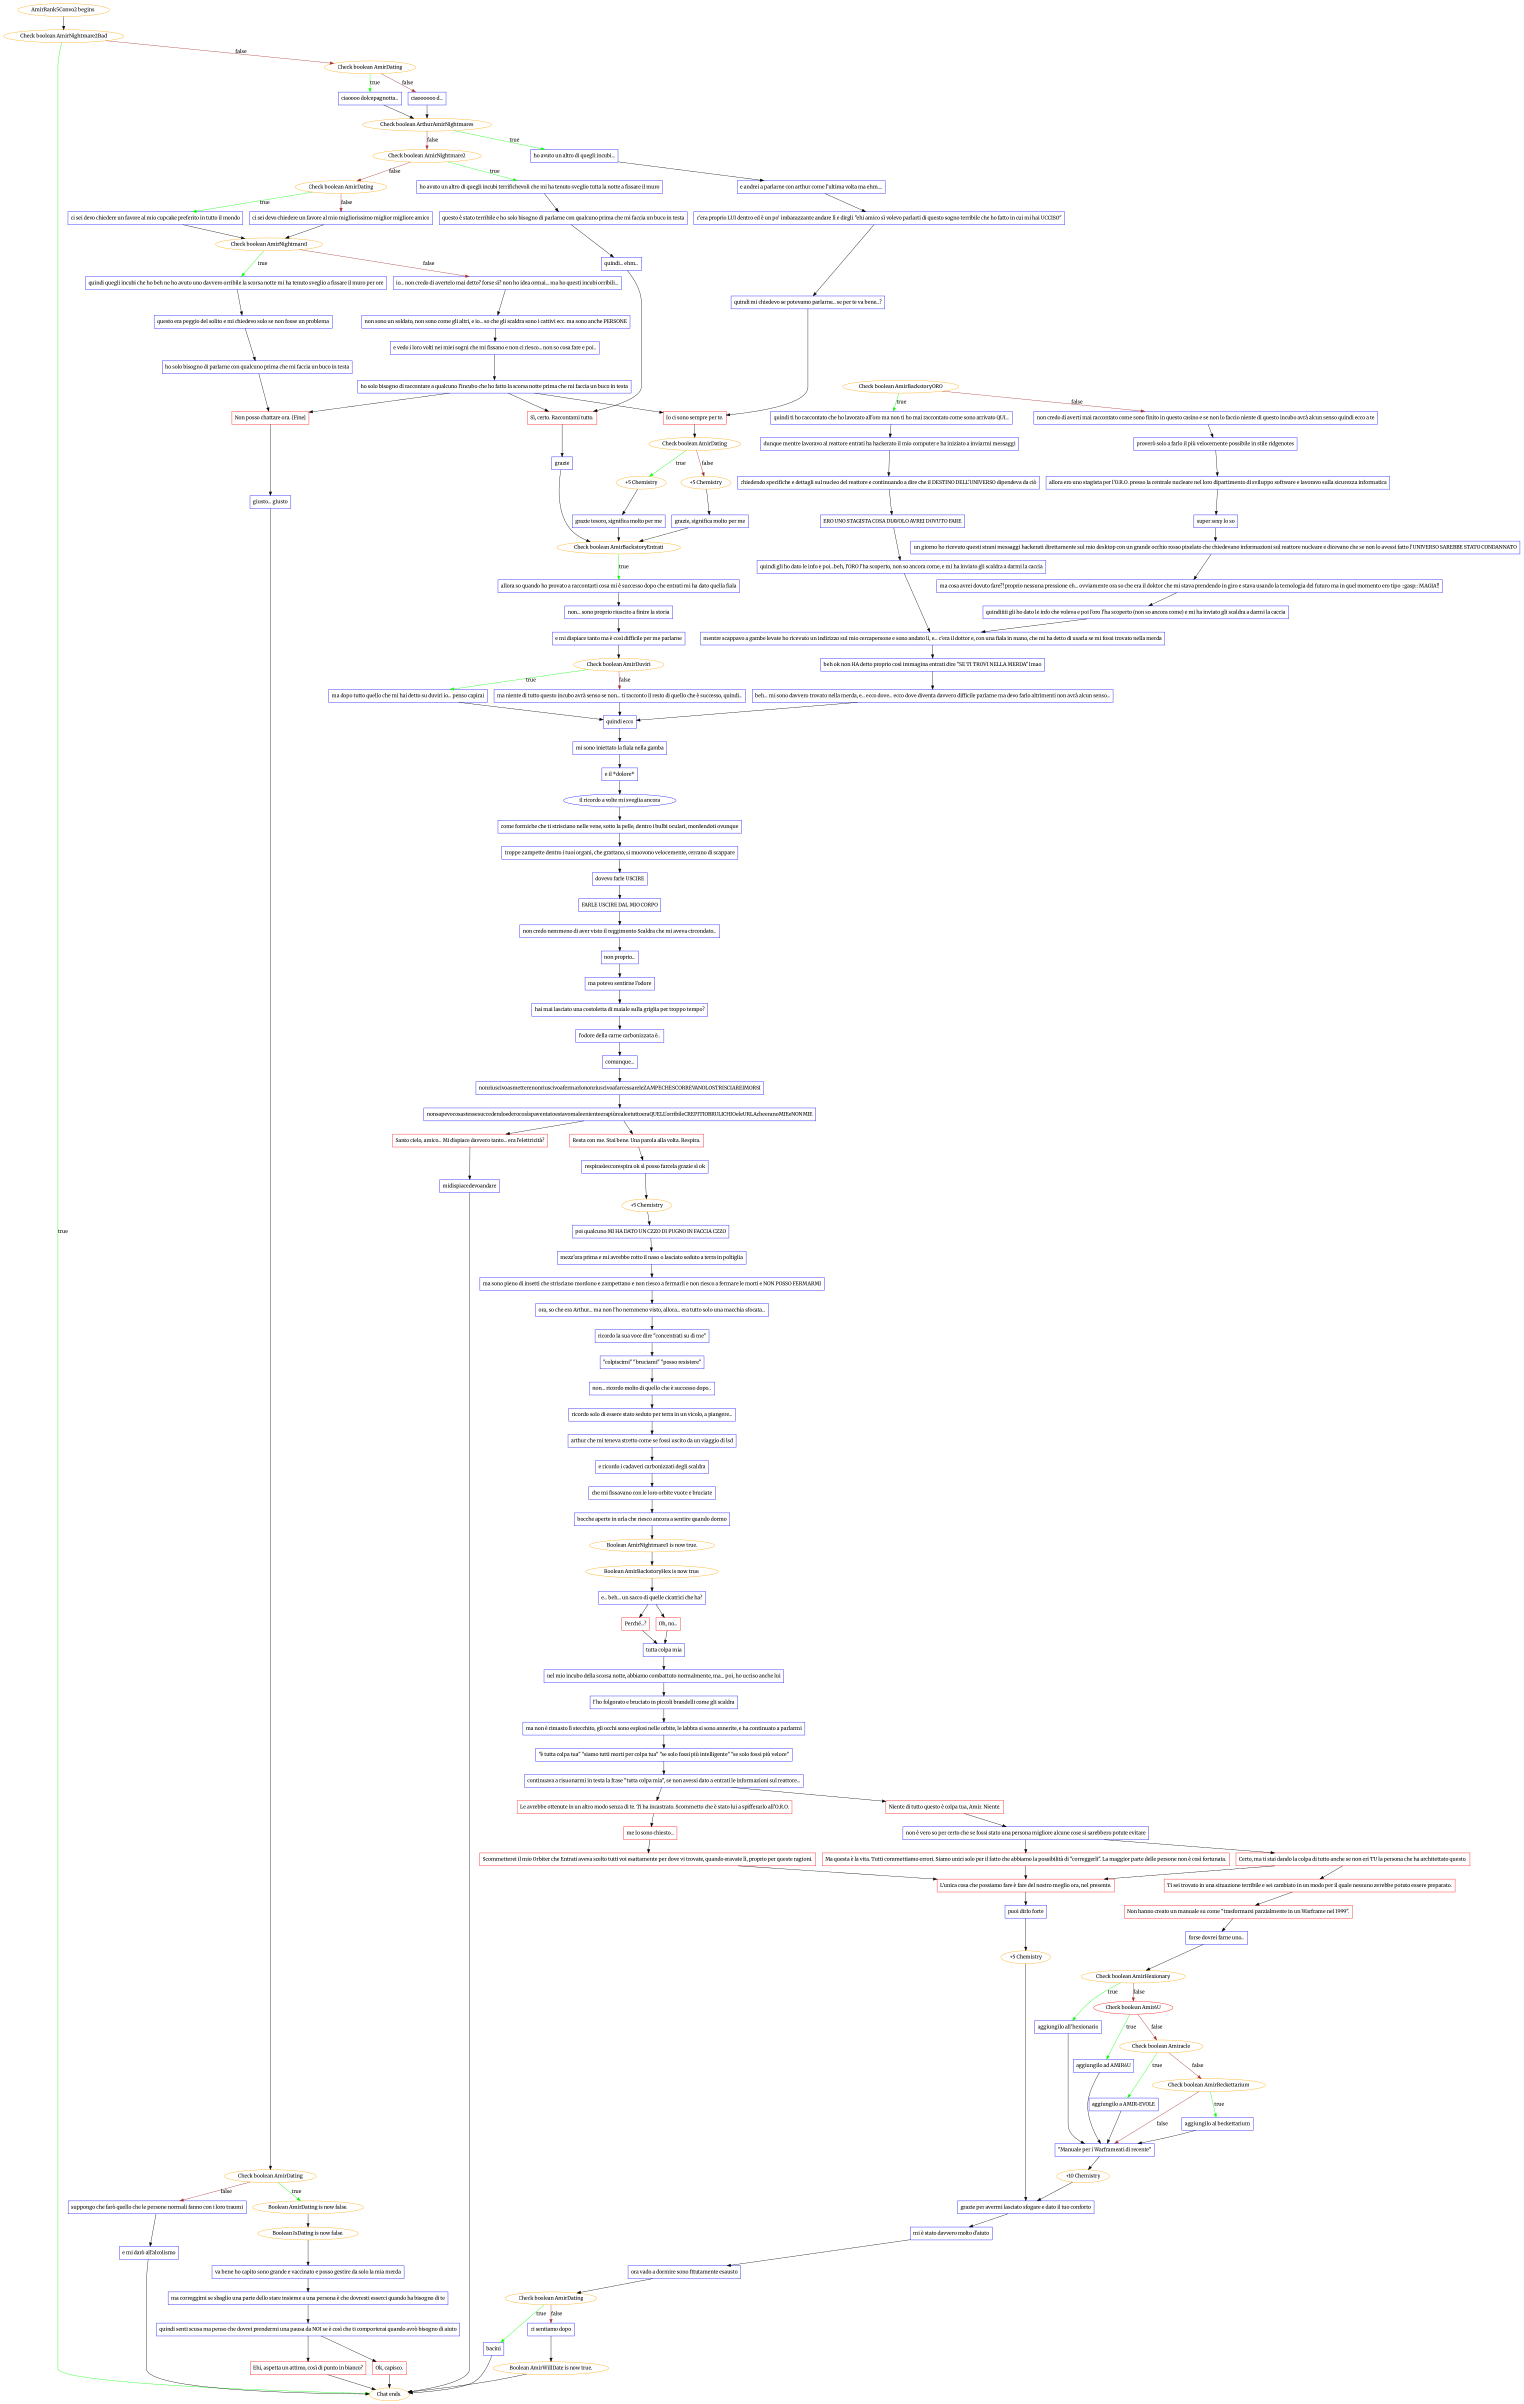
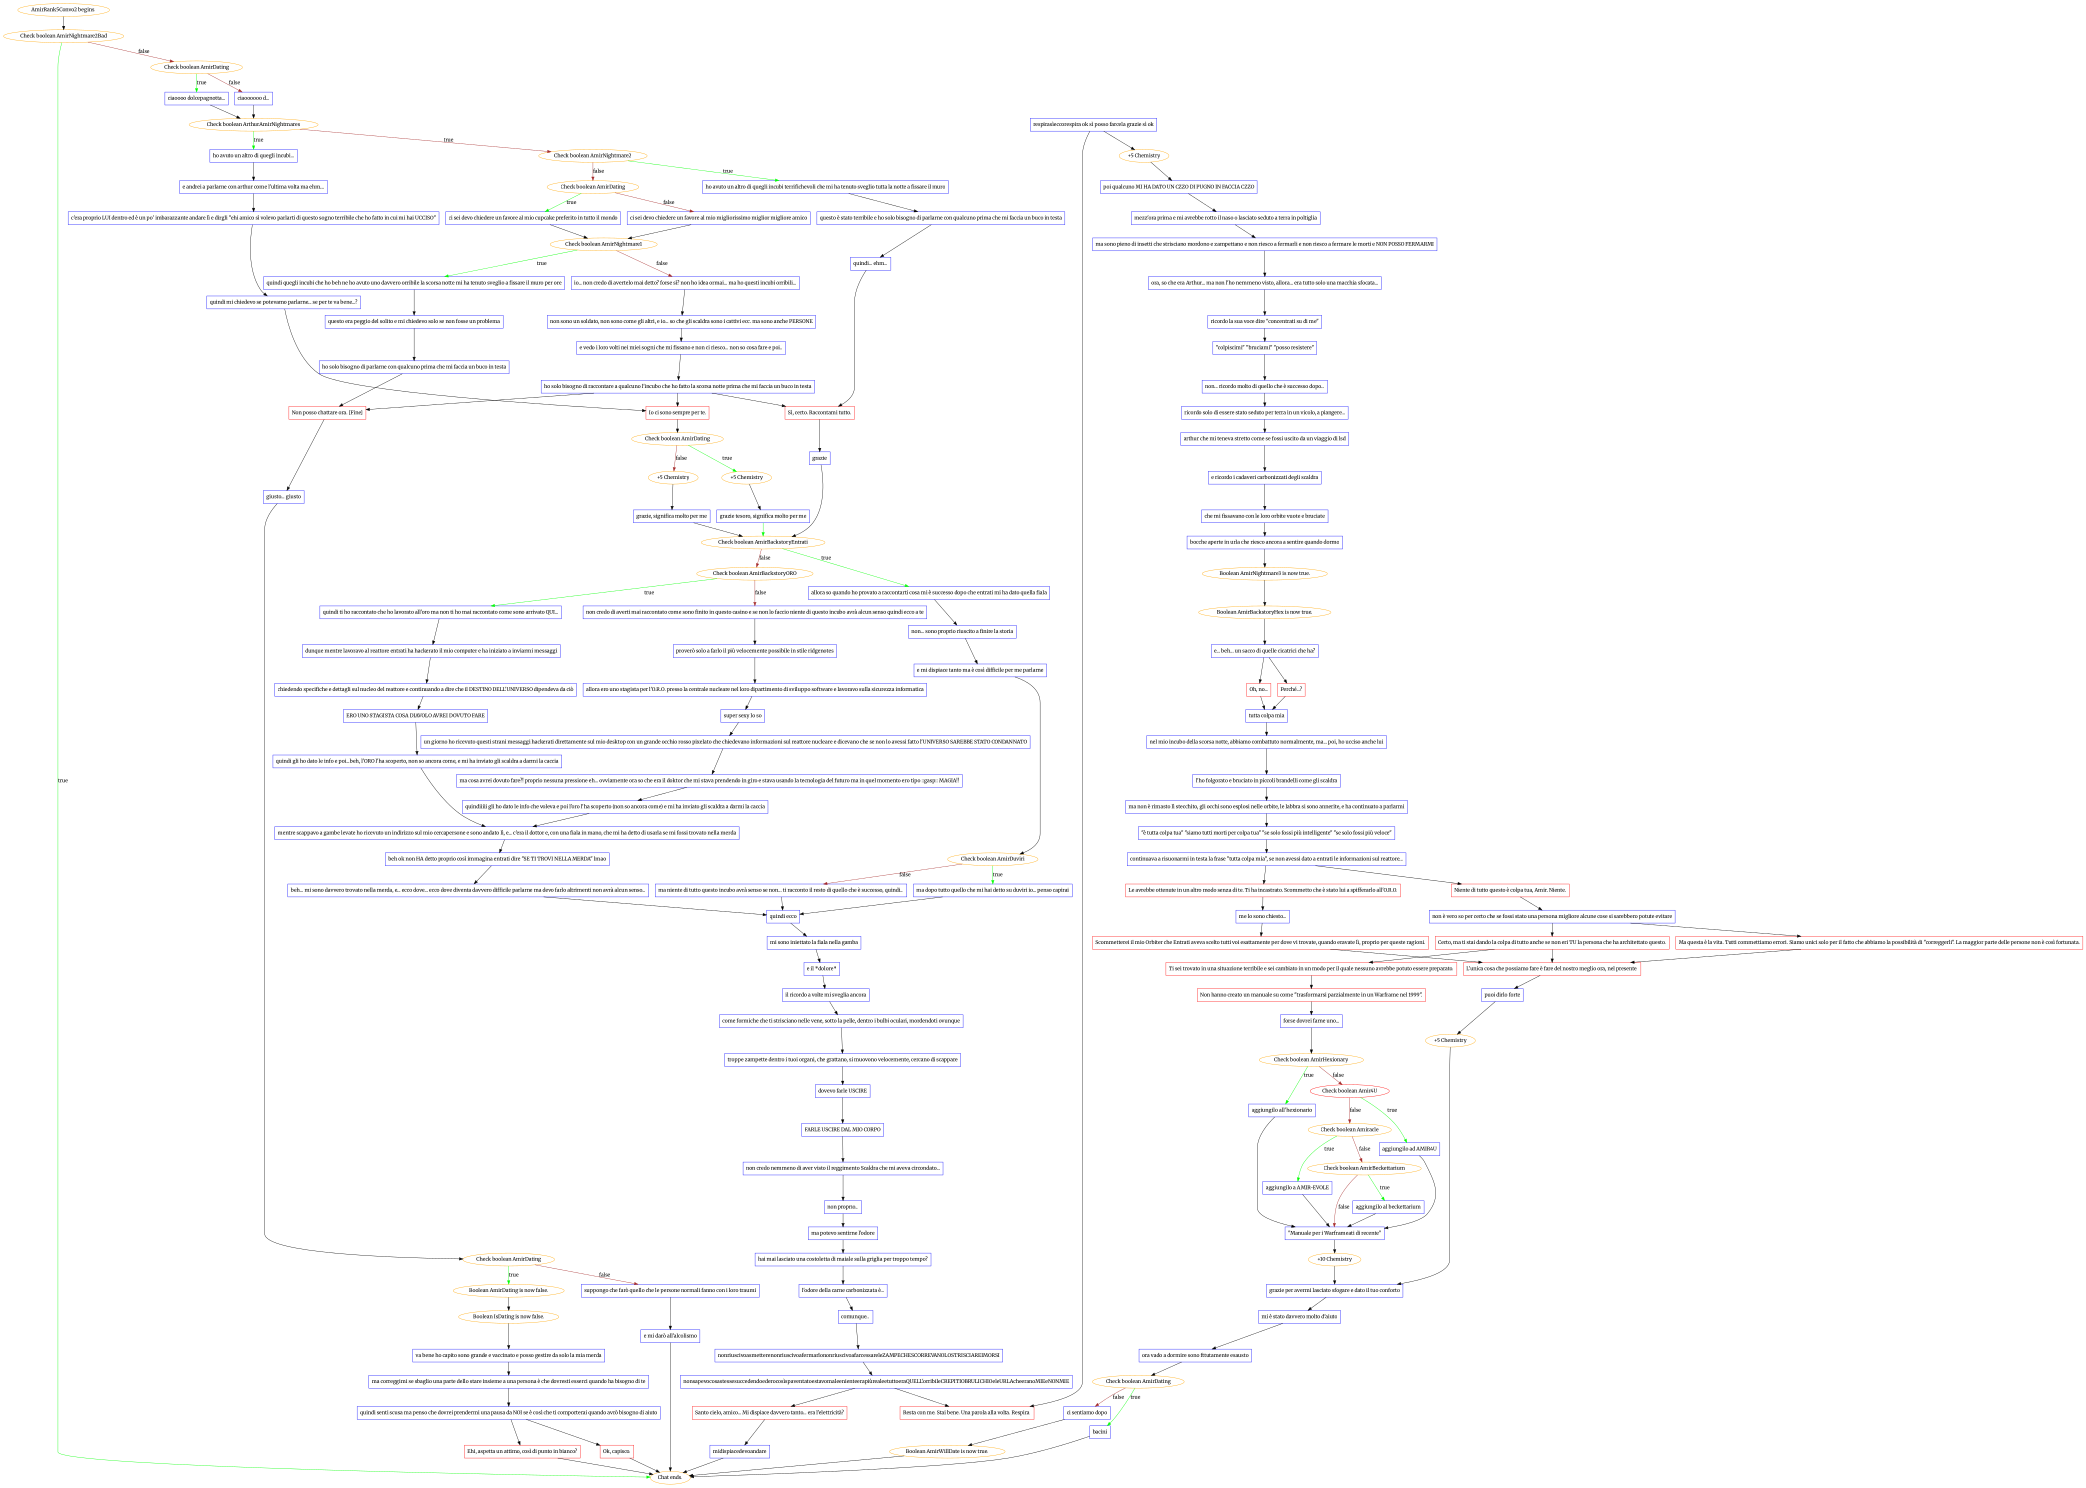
edge "Check boolean ArthurAmirNightmares" -> "Check boolean AmirNightmare2": label "false" -> "true"
edge "grazie tesoro, significa molto per me" -> "Check boolean AmirBackstoryEntrati": color black -> green
edge "Check boolean AmirBackstoryEntrati" -> "Check boolean AmirBackstoryORO": added, label "false"
node "il ricordo a volte mi sveglia ancora": shape ellipse -> box
edge "Resta con me. Stai bene. Una parola alla volta. Respira." -> "respirasìeccorespira ok sì posso farcela grazie sì ok": reversed
node "me lo sono chiesto...": color red -> blue
